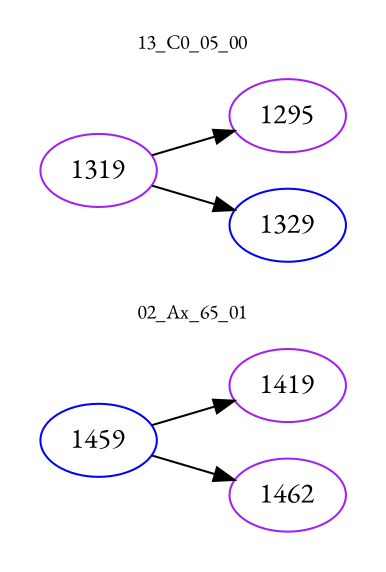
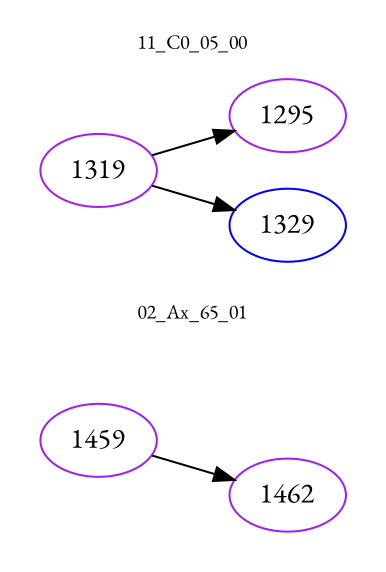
cluster "13_C0_05_00": label "13_C0_05_00" -> "11_C0_05_00"
node "1419": removed
node "1459": color blue -> purple
